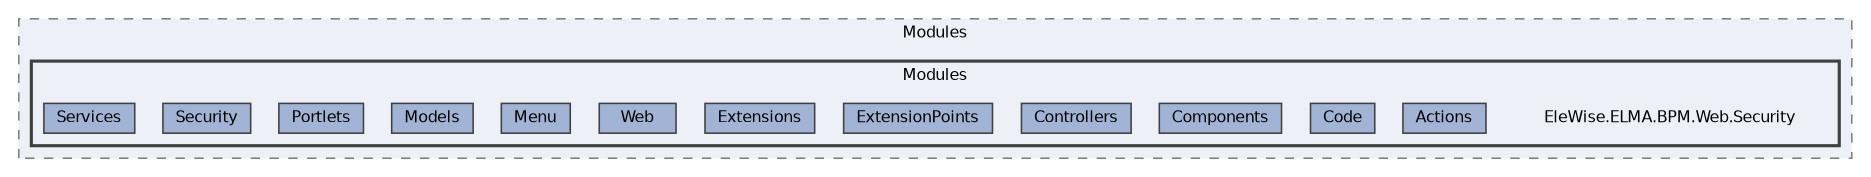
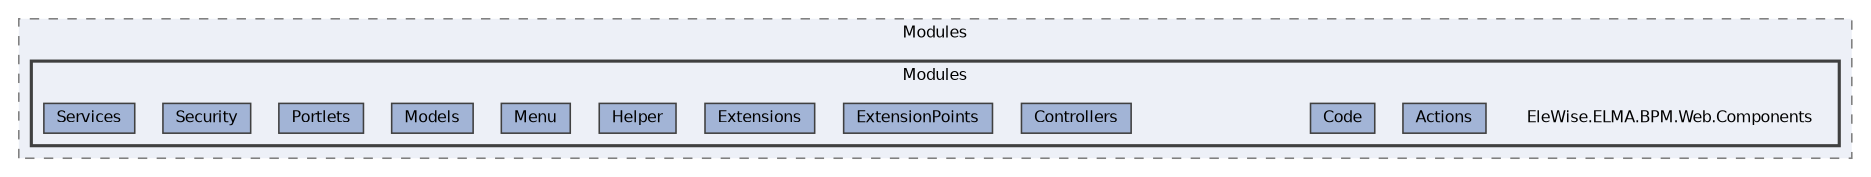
node "Web": label "Web" -> "Helper"
node "Components": removed
node "EleWise.ELMA.BPM.Web.Security": label "EleWise.ELMA.BPM.Web.Security" -> "EleWise.ELMA.BPM.Web.Components"
